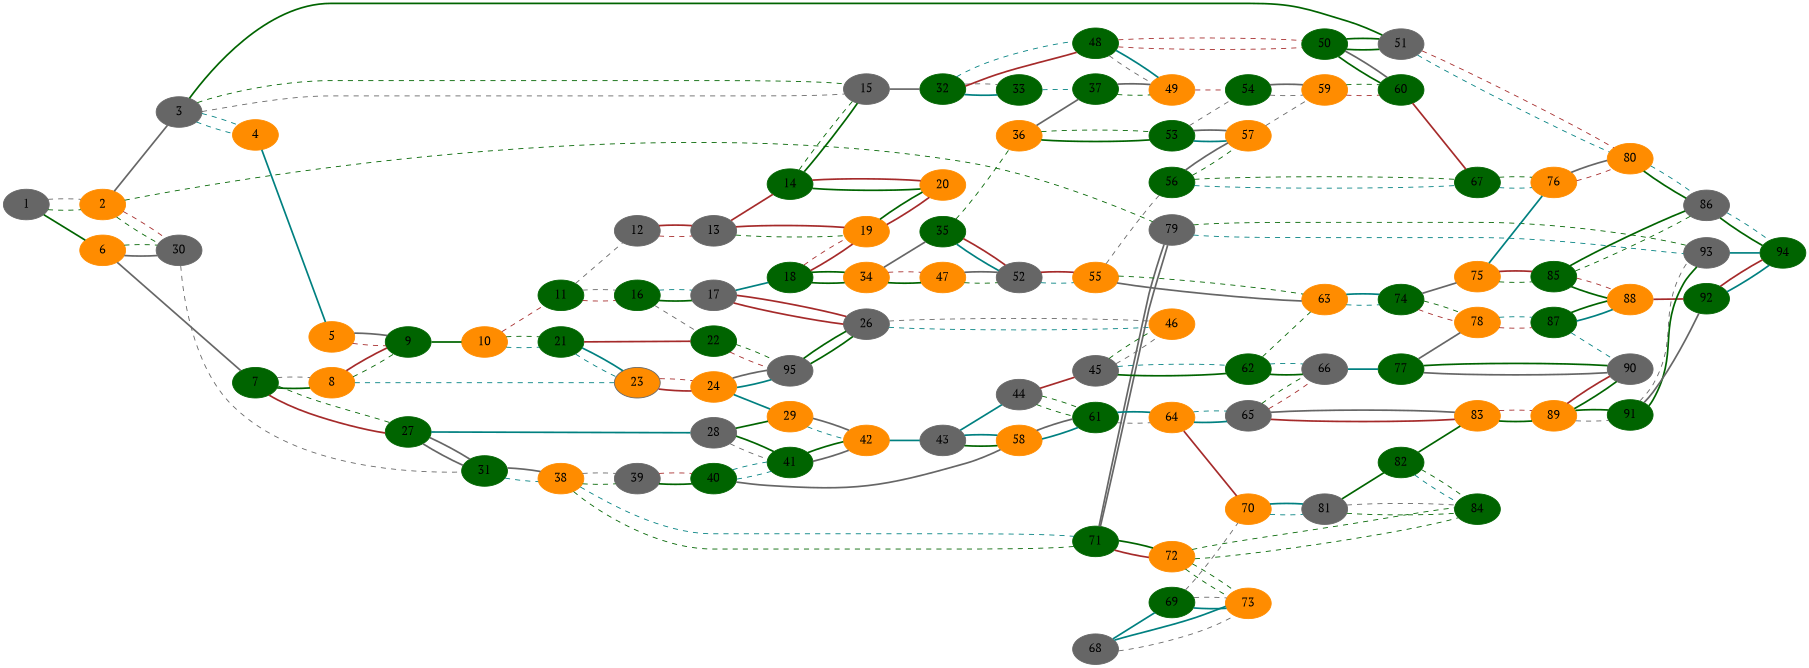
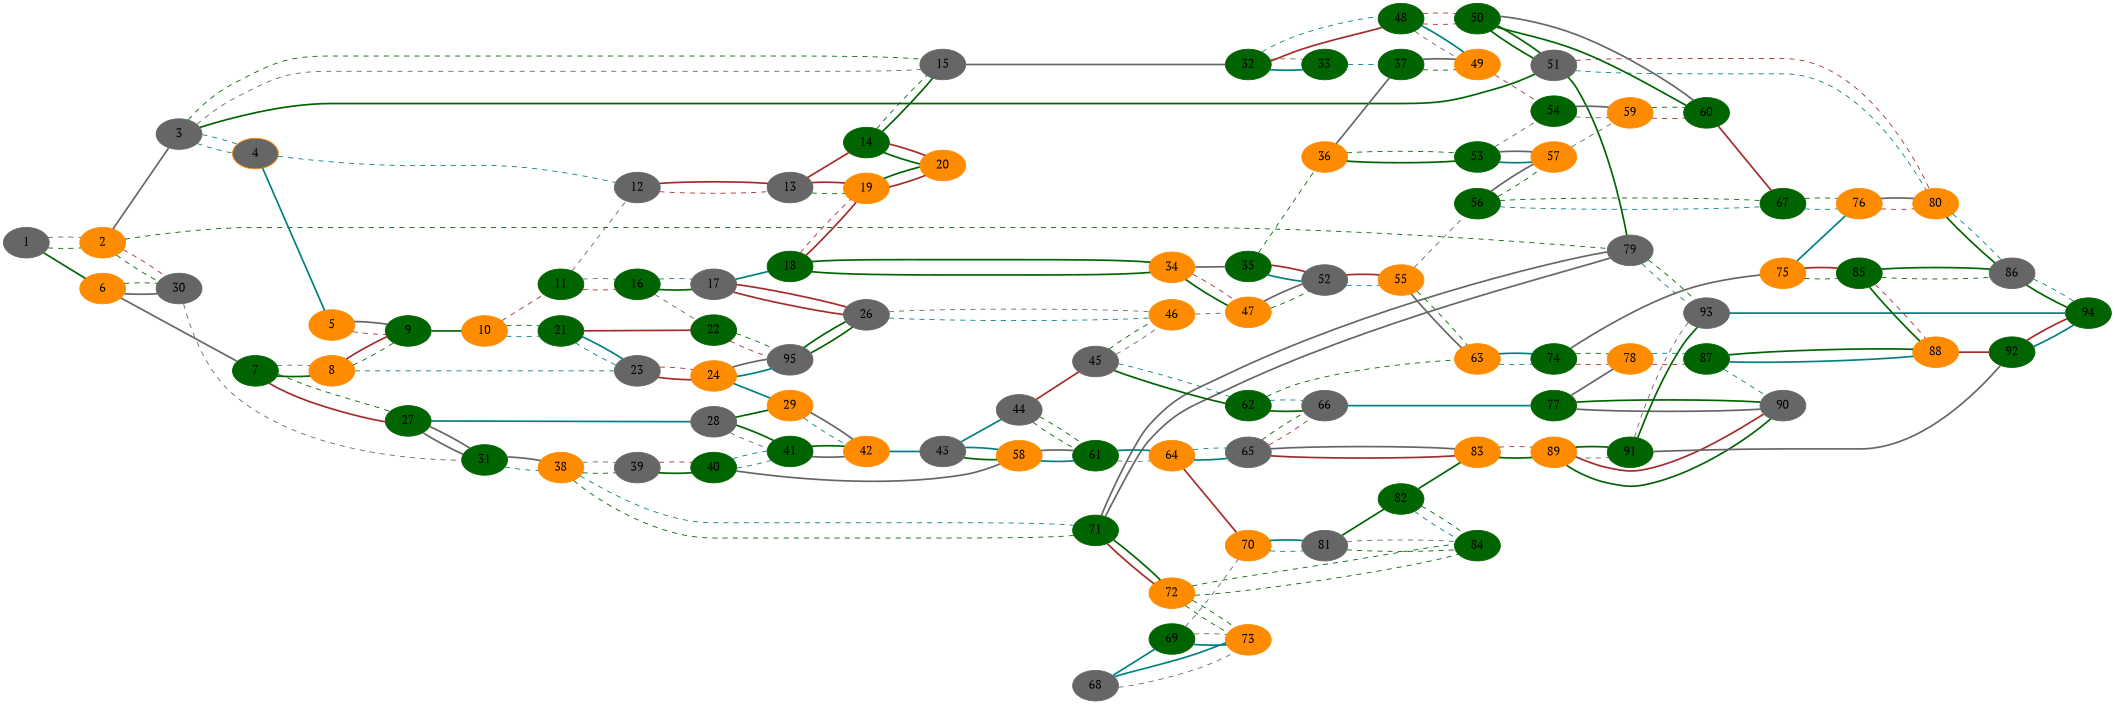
node "4": fillcolor darkorange -> gray40
edge "51" -- "79": added
edge "4" -- "12": added
edge "47" -- "46": added
node "23": fillcolor darkorange -> gray40
